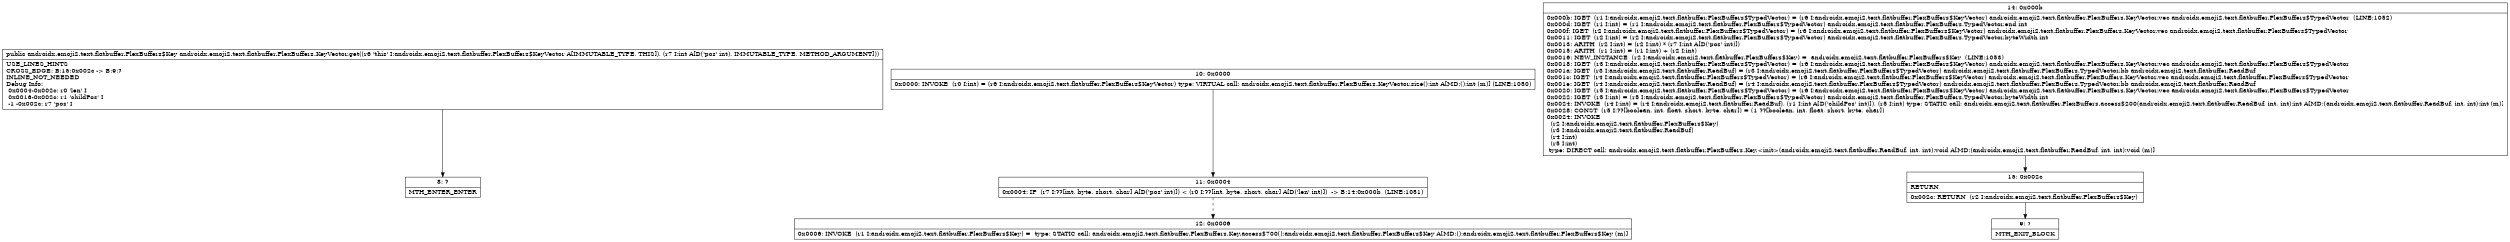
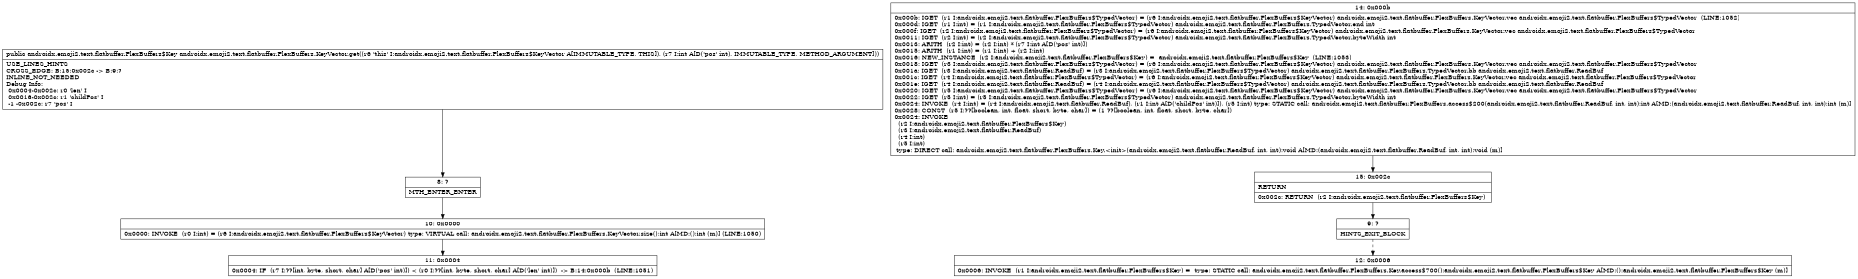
edge "8: ?" -> "10: 0x0000": added
edge "11: 0x0004" -> "12: 0x0006": now "9: ?" -> "12: 0x0006"
node "9: ?": text "MTH_EXIT_BLOCK" -> "HINTS_EXIT_BLOCK"
